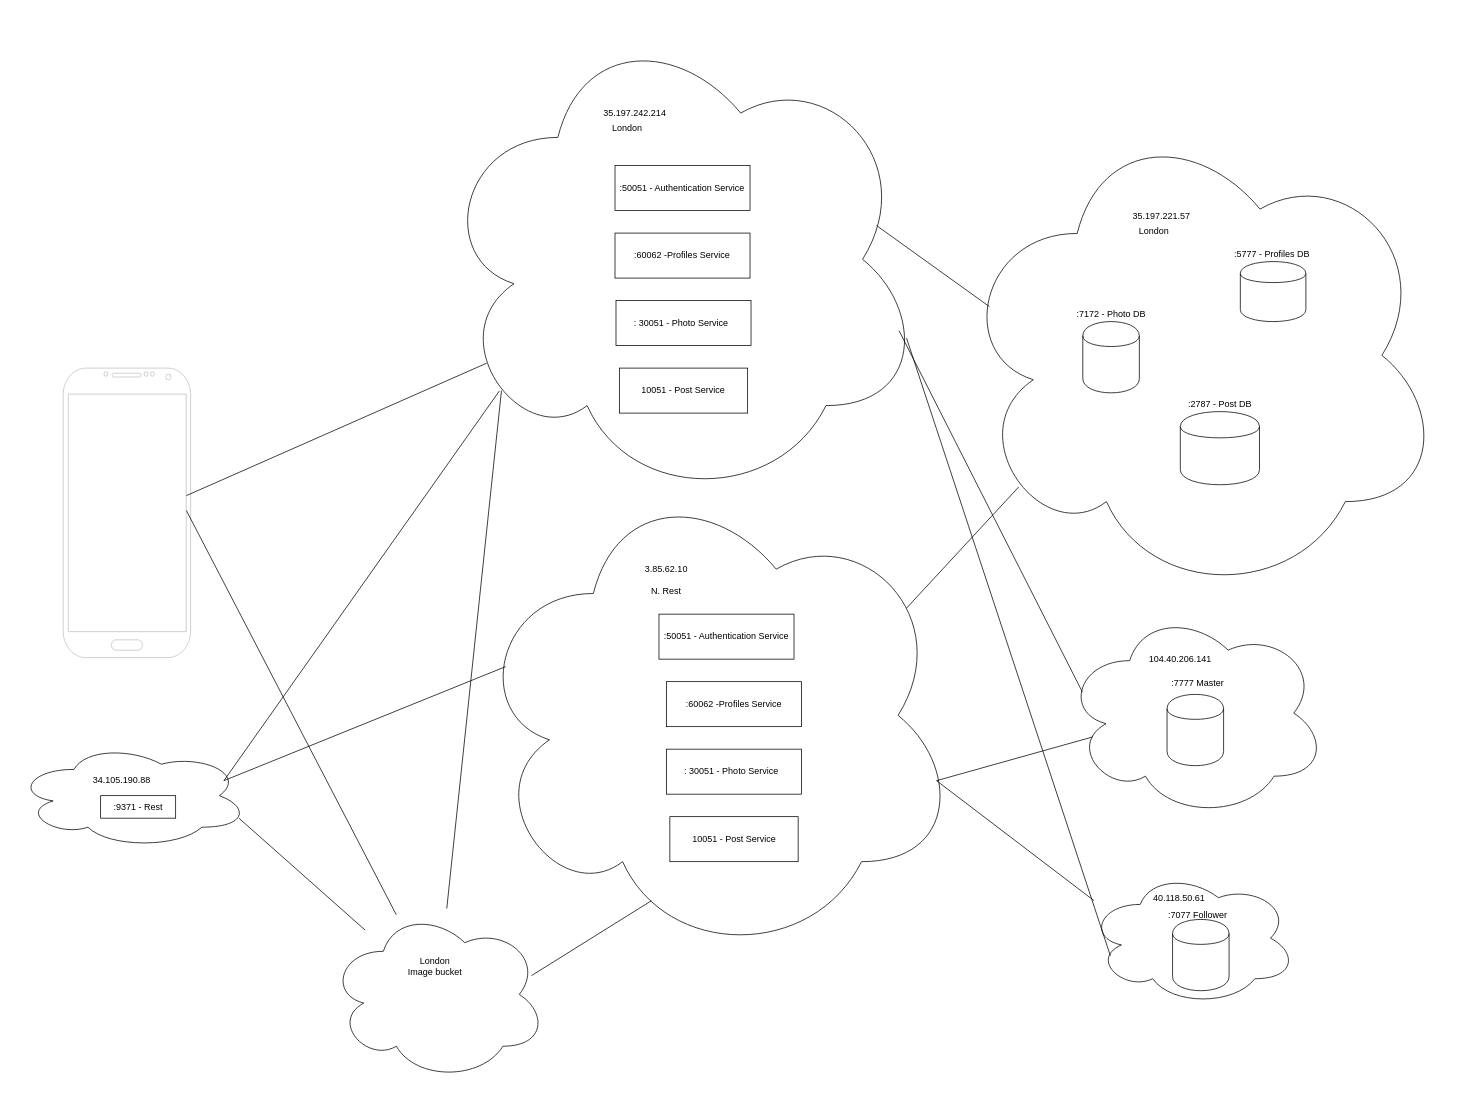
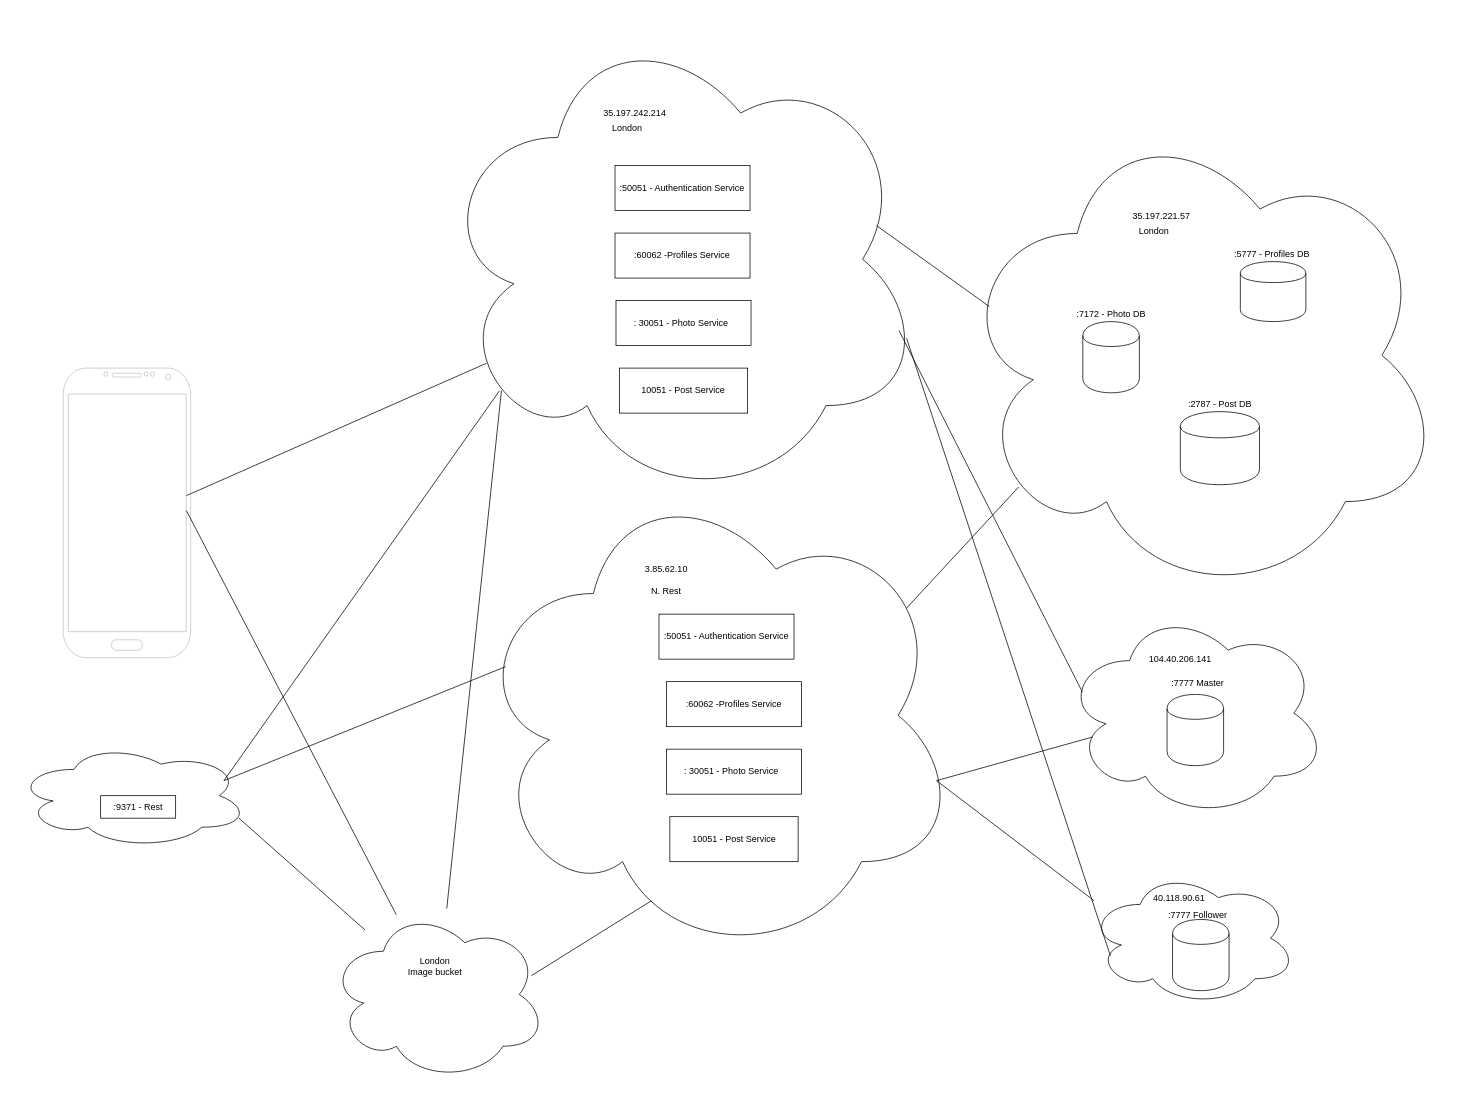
node "34.105.190.88": removed
node "40.118.50.61": label "40.118.50.61" -> "40.118.90.61"
node ":7077 Follower": label ":7077 Follower" -> ":7777 Follower"
